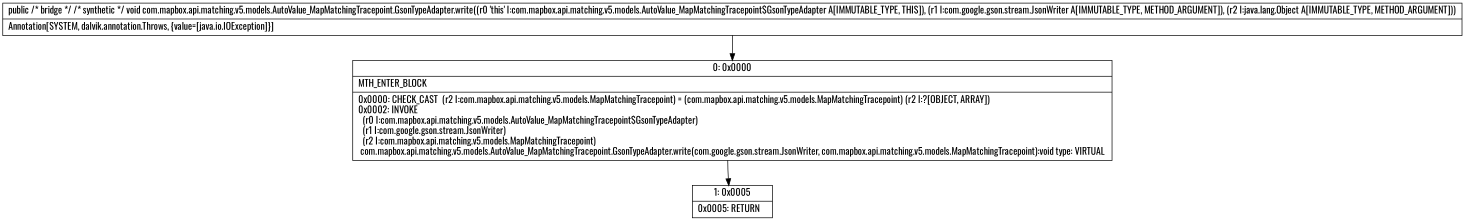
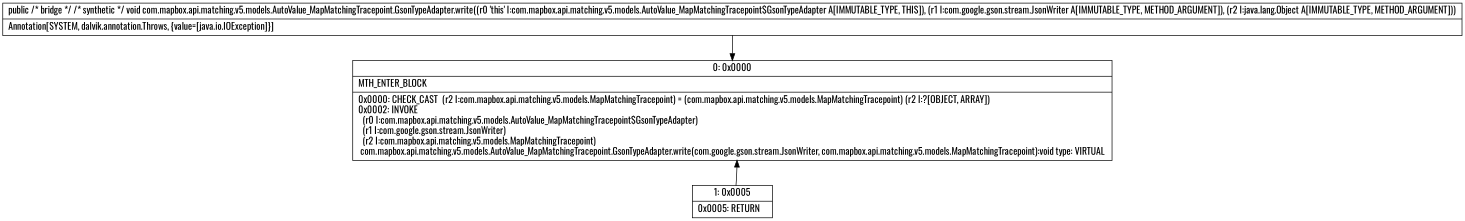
edge "0: 0x0000" -> "1: 0x0005": reversed
